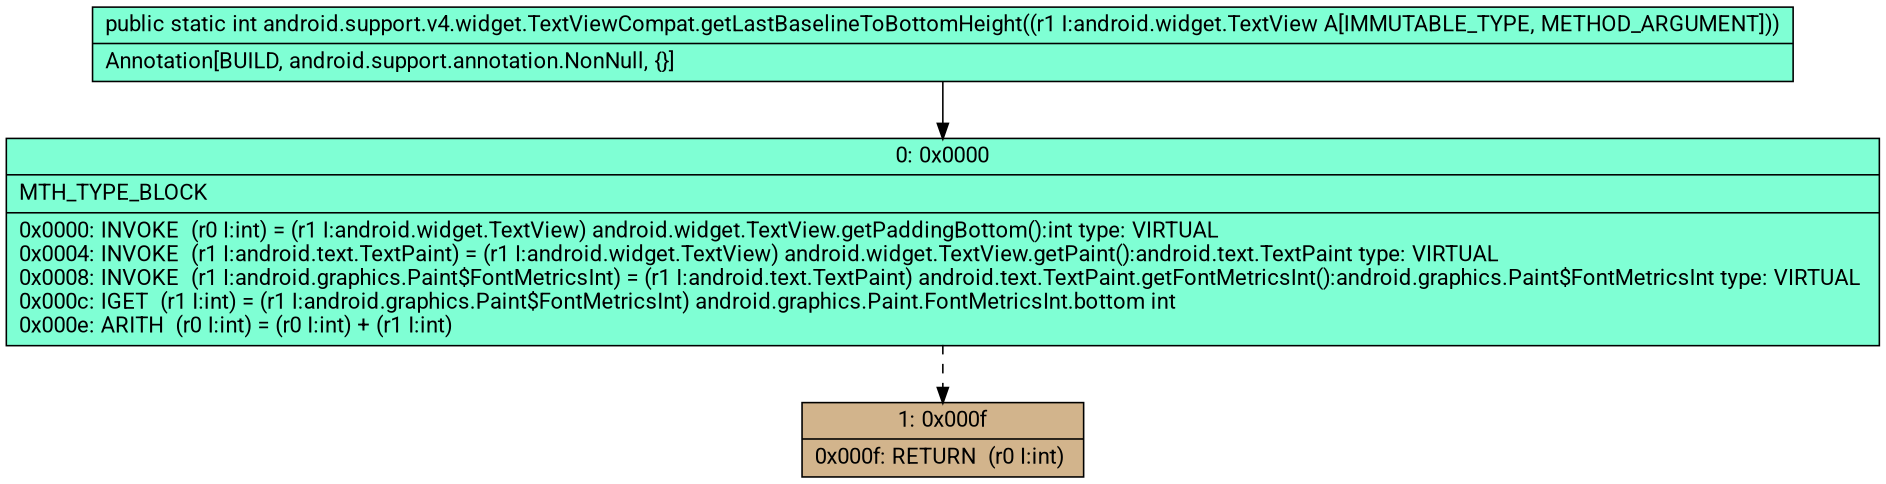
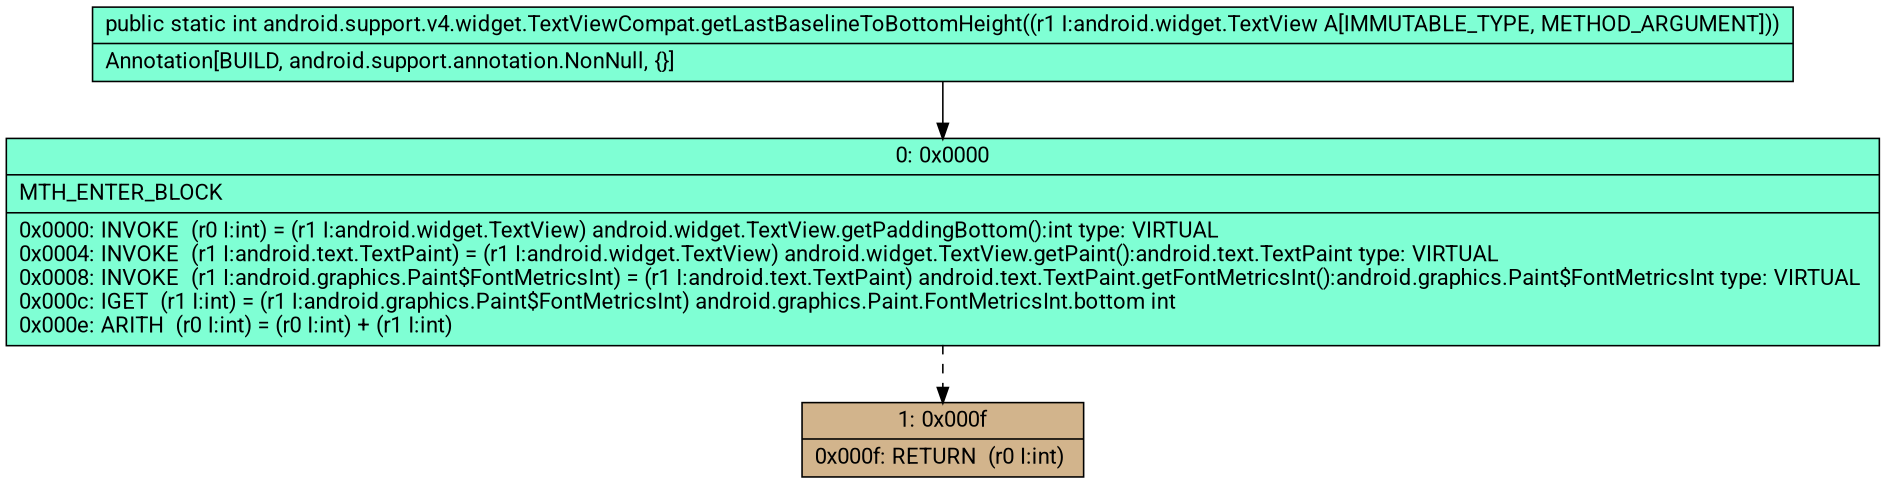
node "0: 0x0000": text "MTH_TYPE_BLOCK" -> "MTH_ENTER_BLOCK"
